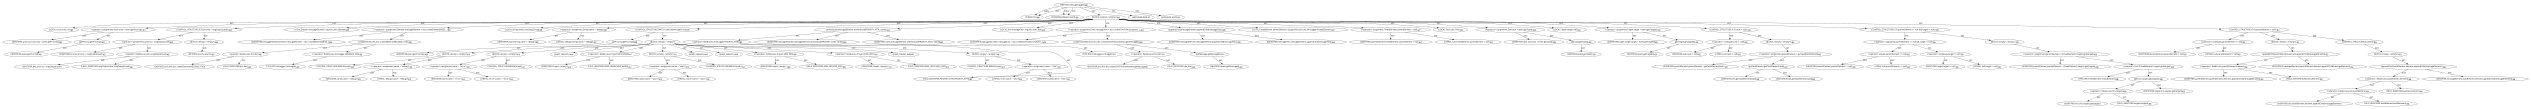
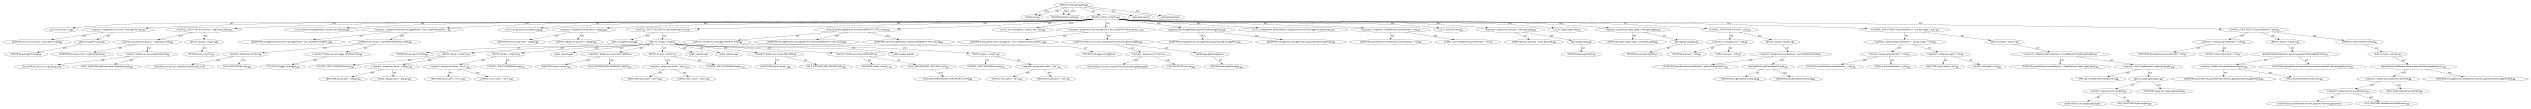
edge "(<operator>.fieldAccess,XmlLogger.PRIORITY_ATTR)" -> "(FIELD_IDENTIFIER,PRIORITY_ATTR,PRIORITY_ATTR)": now "(FIELD_IDENTIFIER,MSG_INFO,MSG_INFO)" -> "(FIELD_IDENTIFIER,PRIORITY_ATTR,PRIORITY_ATTR)"
